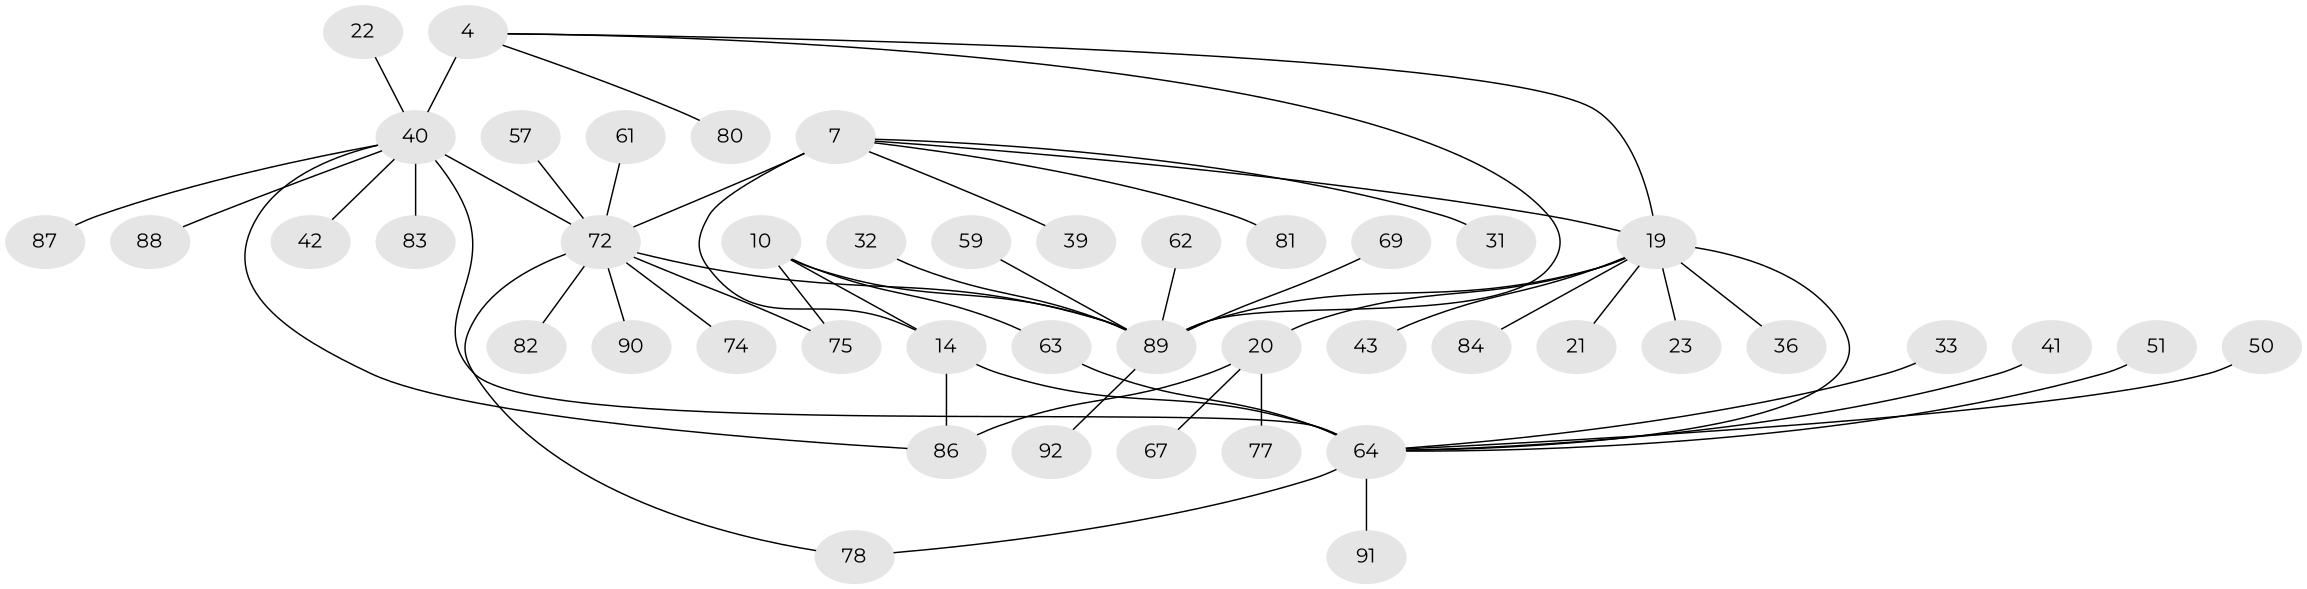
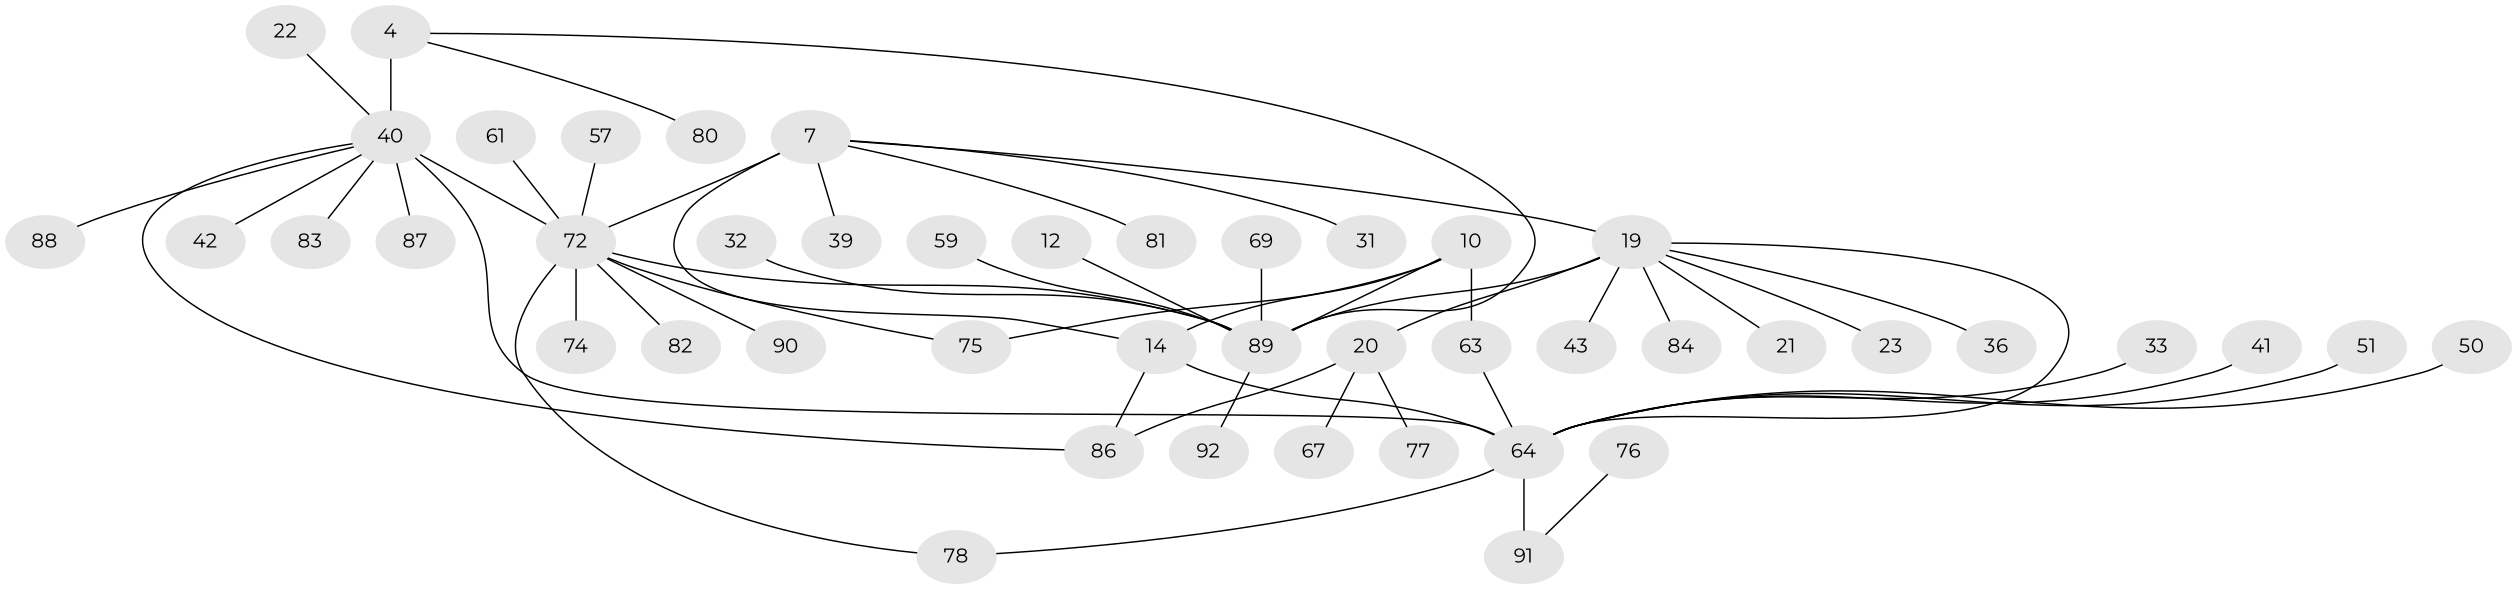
edge "4" -- "19": removed
node "62": label "62" -> "12"
node "76": added
